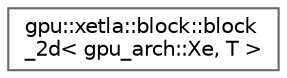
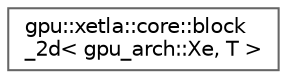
node "gpu::xetla::block::block _2d< gpu_arch::Xe, T >": label "gpu::xetla::block::block _2d< gpu_arch::Xe, T >" -> "gpu::xetla::core::block _2d< gpu_arch::Xe, T >"
